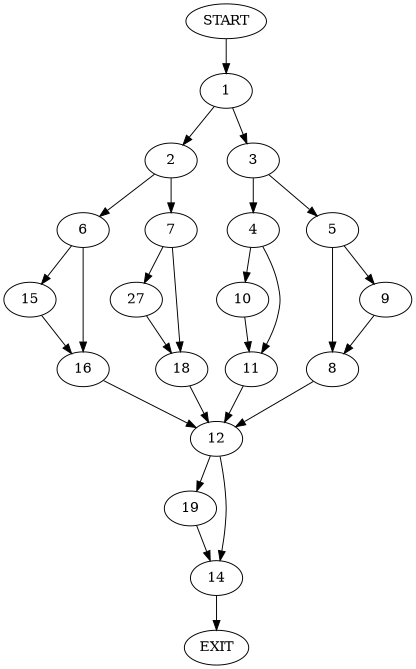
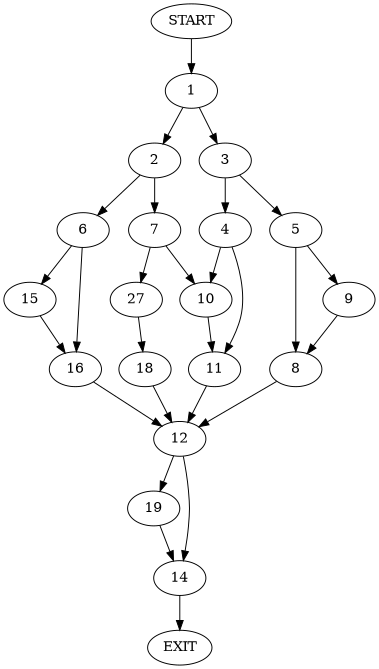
edge "7" -> "18": now "7" -> "10"
